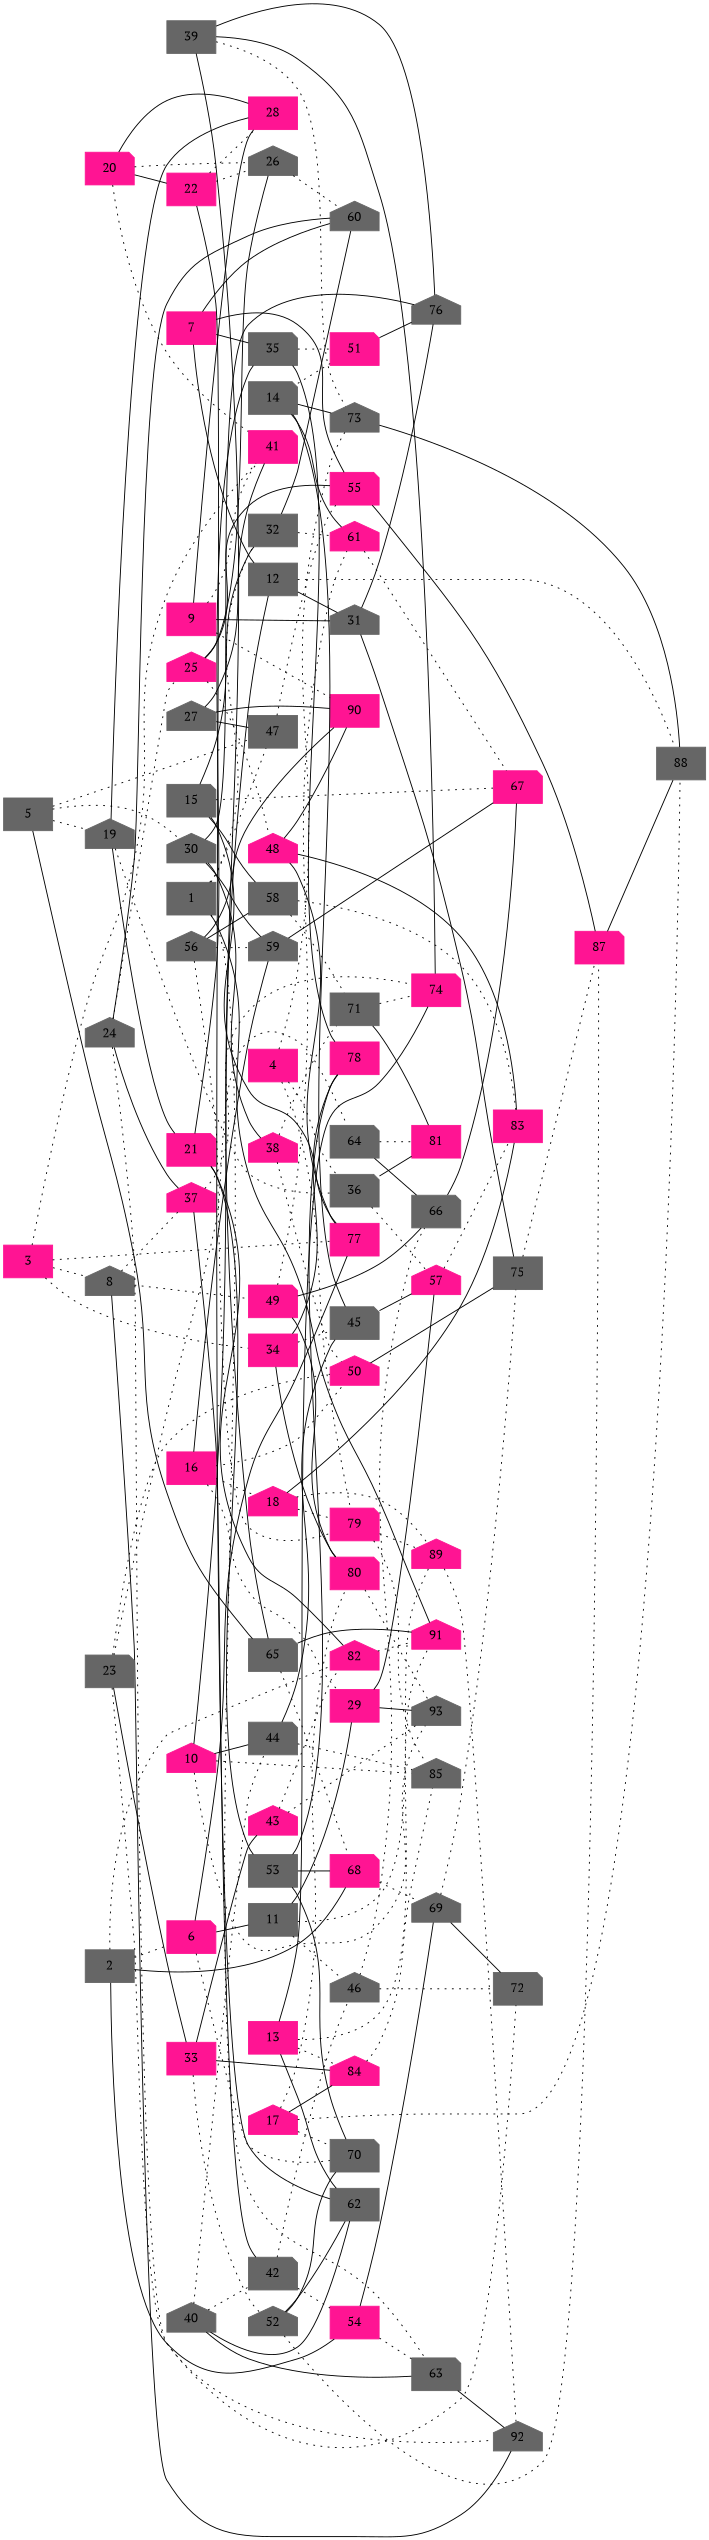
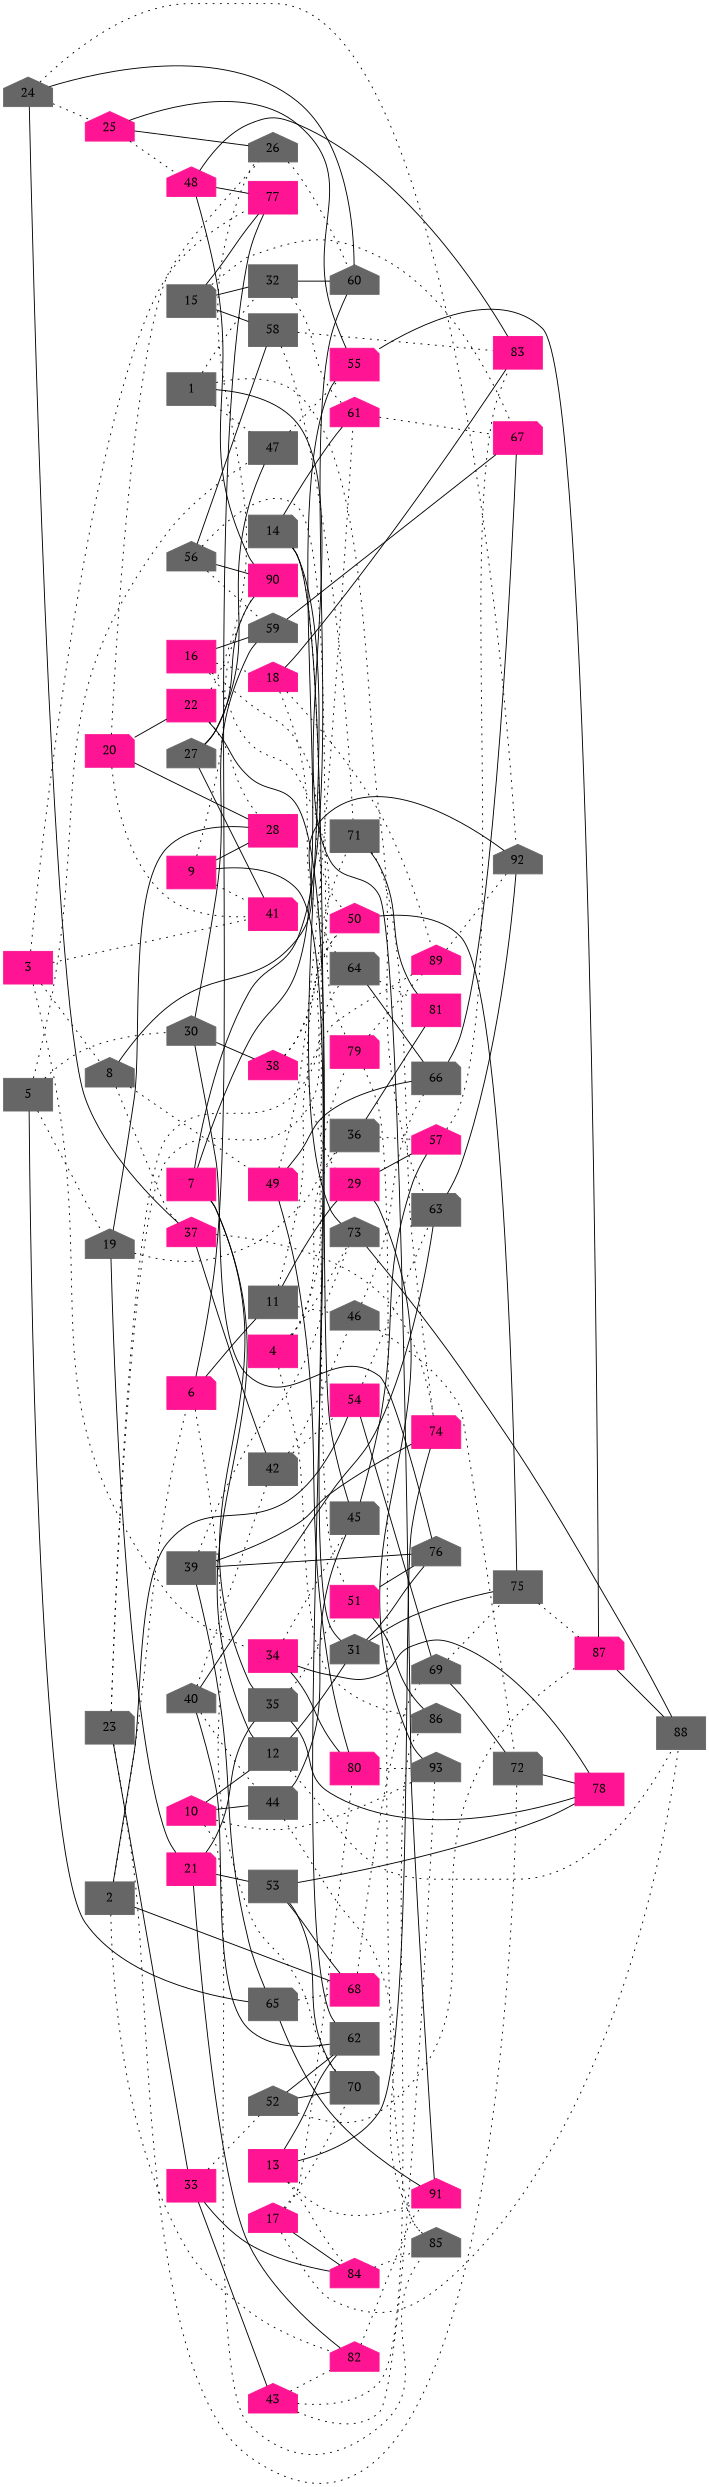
edge "18" -- "79": now "18" -- "64"
node "86": added
edge "72" -- "78": added
